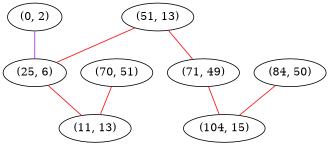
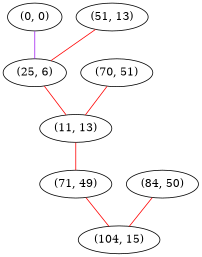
node "(0, 2)": label "(0, 2)" -> "(0, 0)"
edge "(51, 13)" -- "(71, 49)": now "(11, 13)" -- "(71, 49)"
